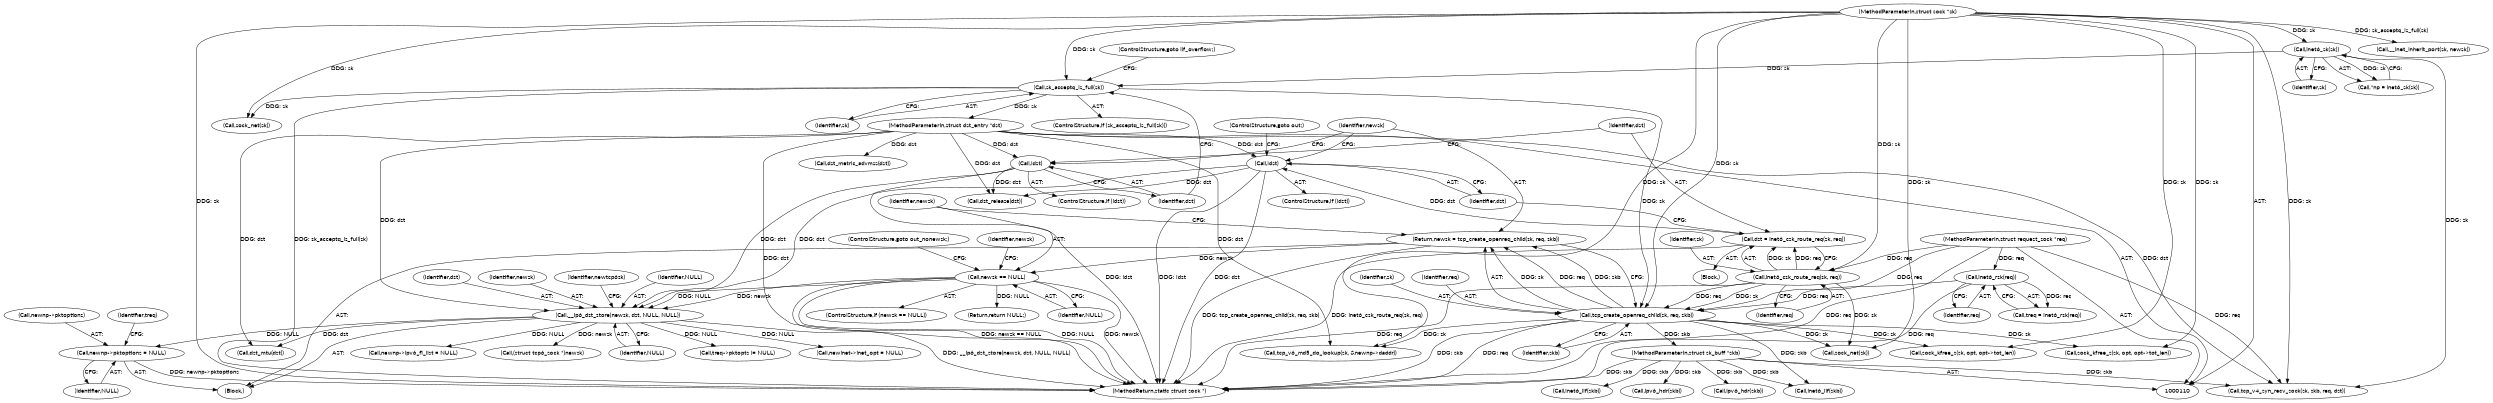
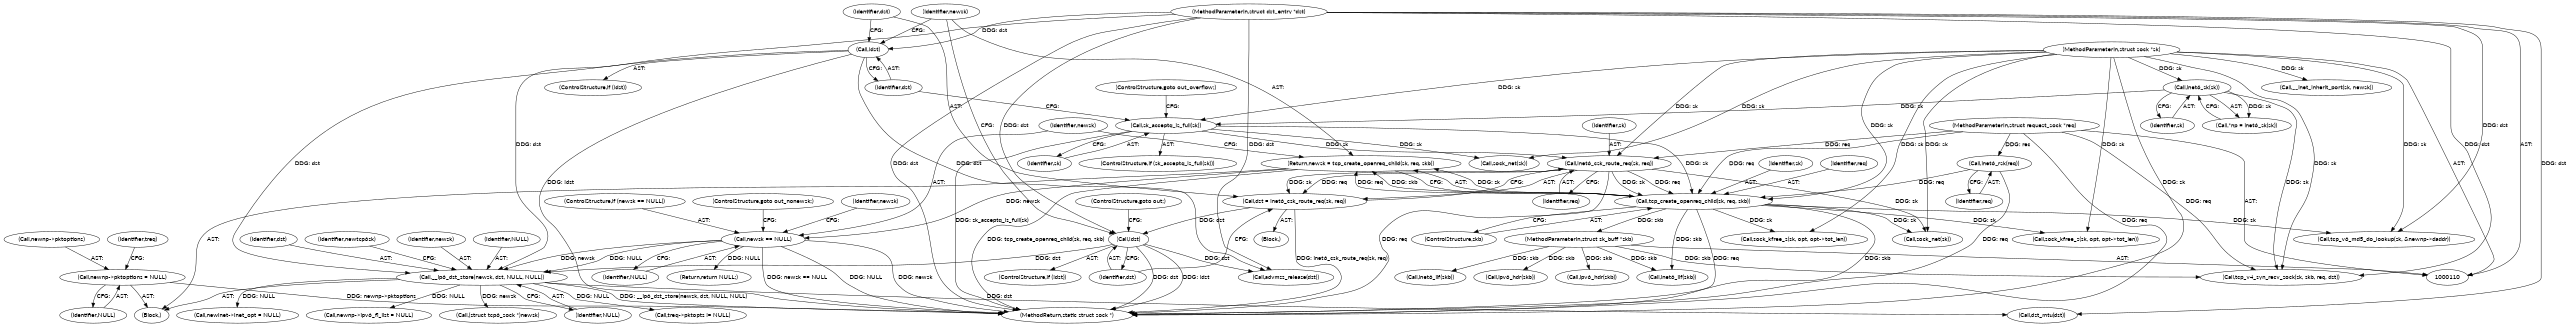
edge "(MethodParameterIn,struct sock *sk)" -> "(Call,__inet_inherit_port(sk, newsk))": label "DDG: sk_acceptq_is_full(sk)" -> "DDG: sk"
node "(ControlStructure,goto iif_overflow;)": label "(ControlStructure,goto iif_overflow;)" -> "(ControlStructure,goto out_overflow;)"
edge "(Call,sk_acceptq_is_full(sk))" -> "(MethodParameterIn,struct dst_entry *dst)": now "(Call,sk_acceptq_is_full(sk))" -> "(Call,inet6_csk_route_req(sk, req))"
node "(Call,dst_metric_advmss(dst))": removed
node "(Call,dst_release(dst))": label "(Call,dst_release(dst))" -> "(Call,advmss_release(dst))"
edge "(Call,newsk == NULL)" -> "(ControlStructure,if (newsk == NULL))": reversed
node "(Call,treq = inet6_rsk(req))": removed
edge "(Call,__ip6_dst_store(newsk, dst, NULL, NULL))" -> "(Call,newnp->pktoptions = NULL)": removed, label "DDG: NULL"
node "(Identifier,skb)": label "(Identifier,skb)" -> "(ControlStructure,skb)"
edge "(MethodParameterIn,struct sk_buff *skb)" -> "(MethodReturn,static struct sock *)": removed, label "DDG: skb"
